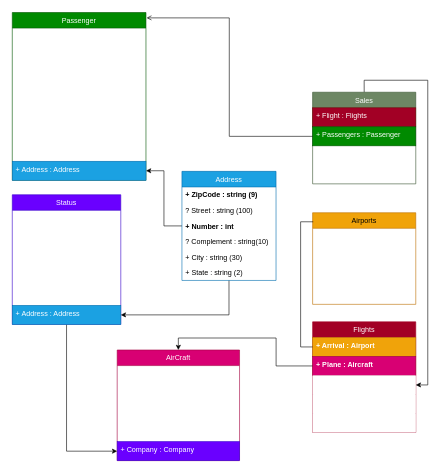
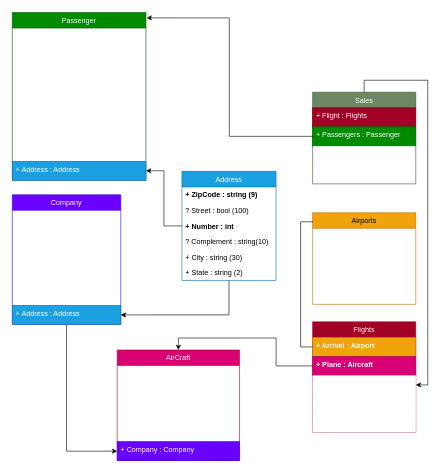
edge "+ Passengers : Passenger" -> "Passenger": arrowhead open -> classic
node "Status": label "Status" -> "Company"
node "? Street : string (100)": label "? Street : string (100)" -> "? Street : bool (100)"
